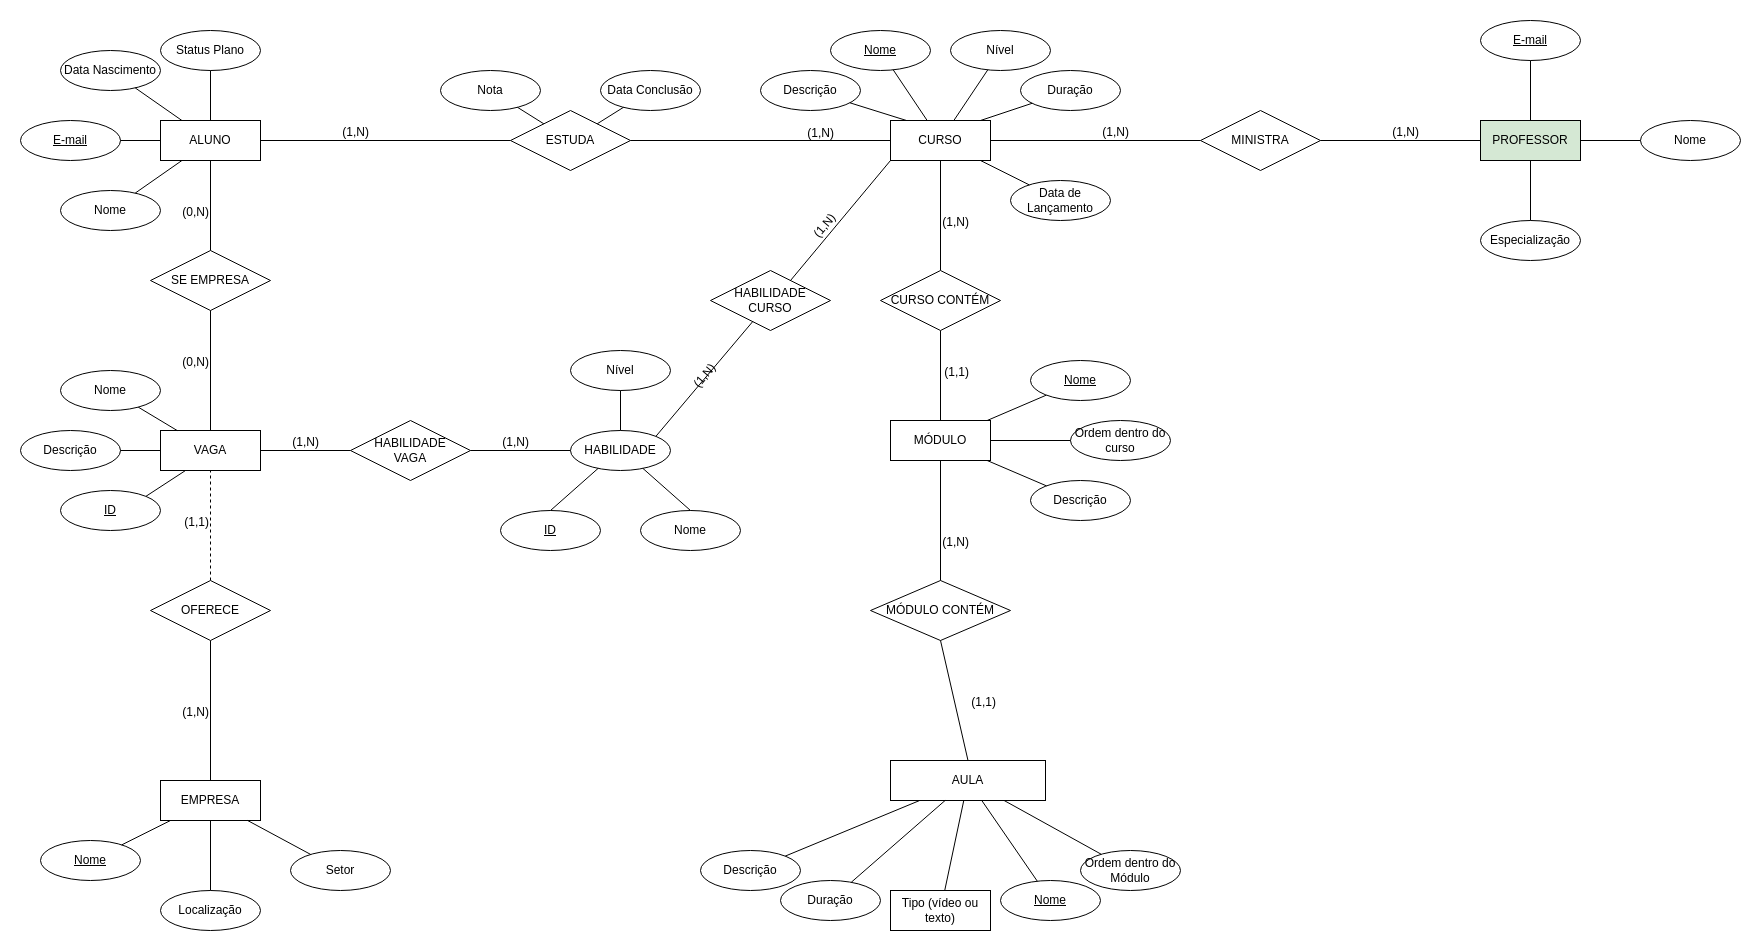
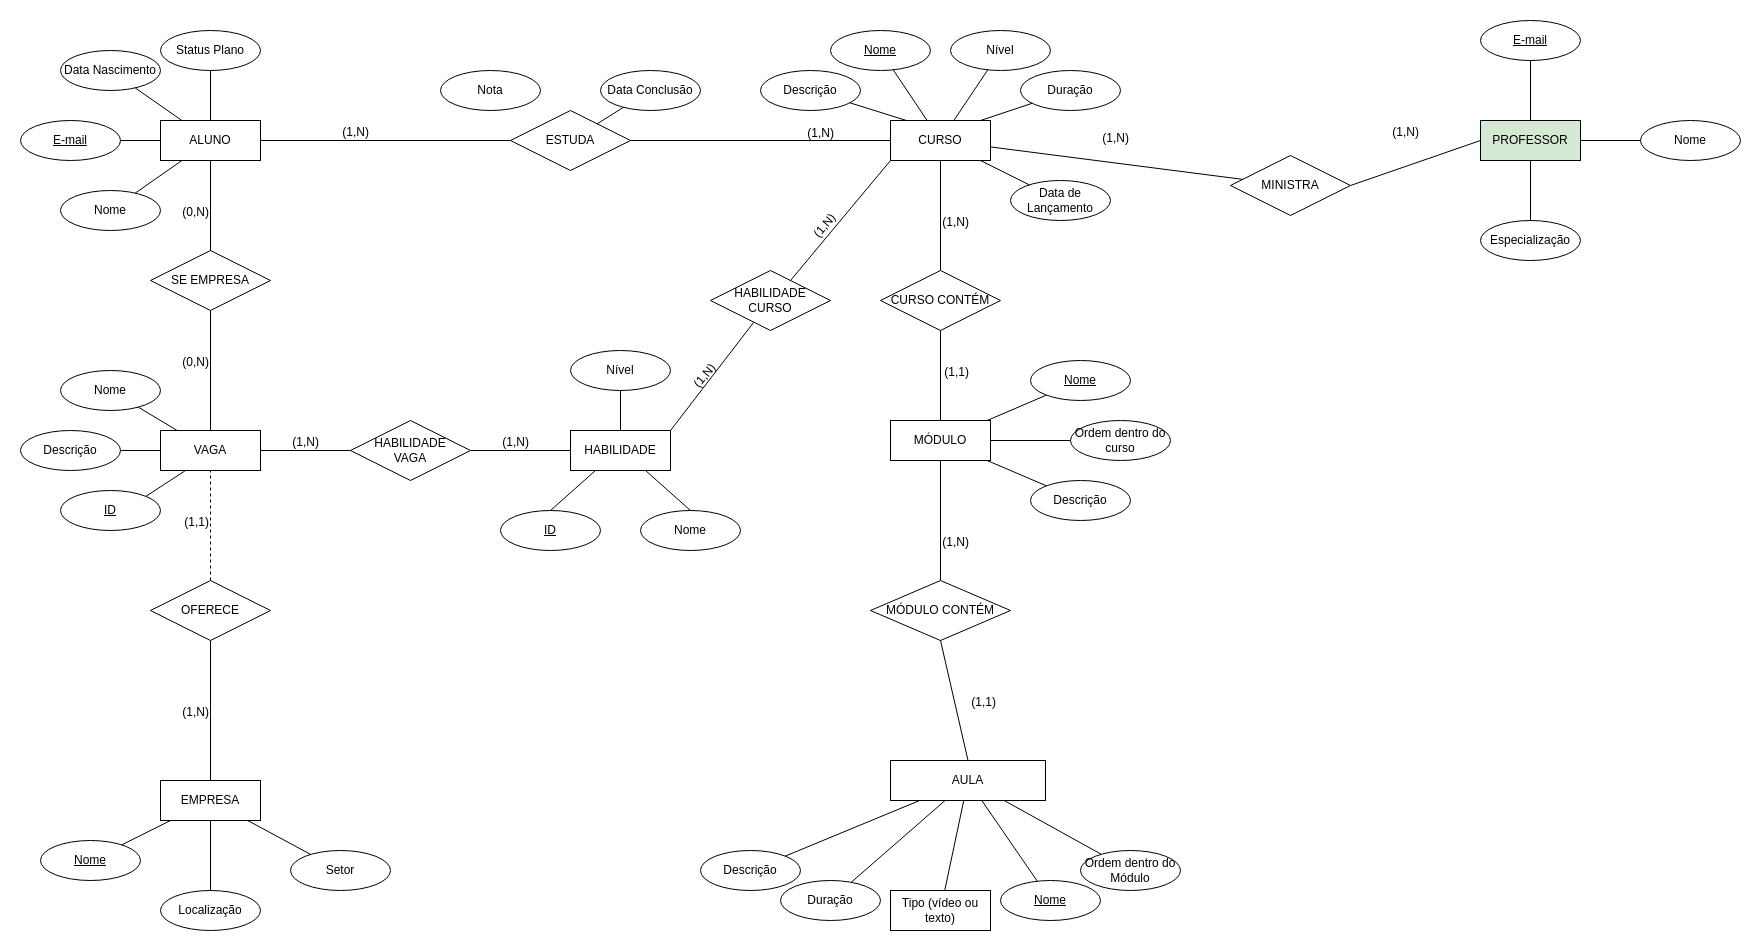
edge "Nota" -- "ESTUDA": removed
node "MINISTRA": moved (1261, 141) -> (1291, 186)
node "HABILIDADE": shape ellipse -> rectangle
